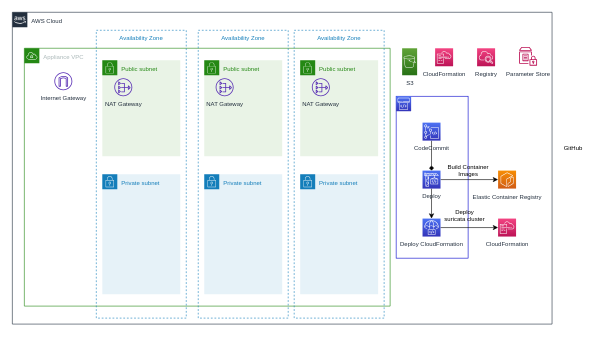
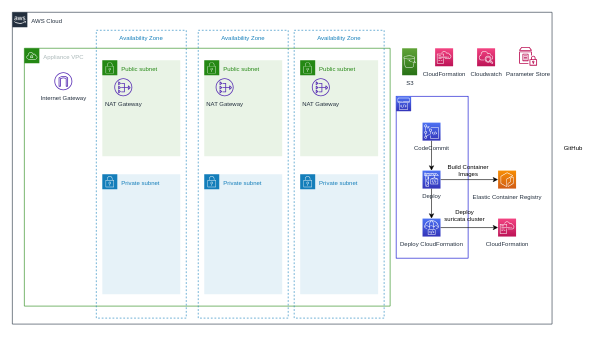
node "Registry": label "Registry" -> "Cloudwatch"
edge "CodeCommit" -> "Deploy": arrowhead diamond -> classic
